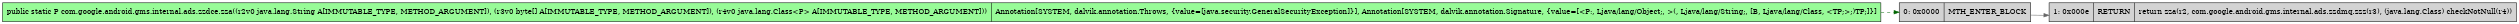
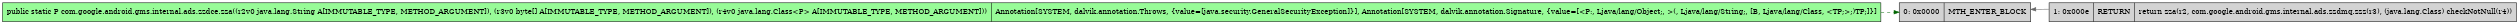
edge "0: 0x0000" -> "1: 0x000e": reversed
